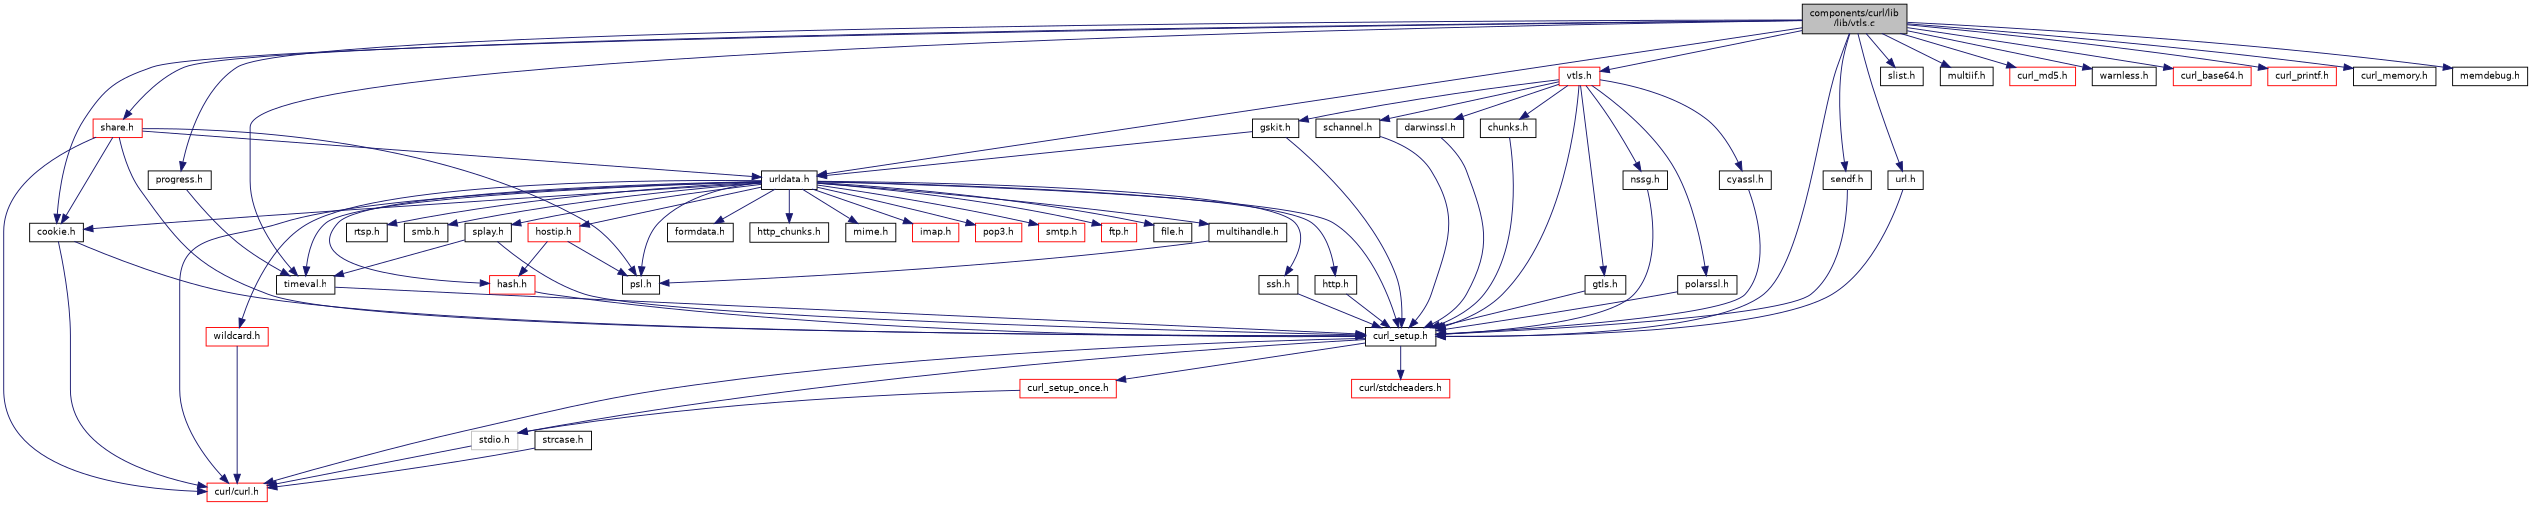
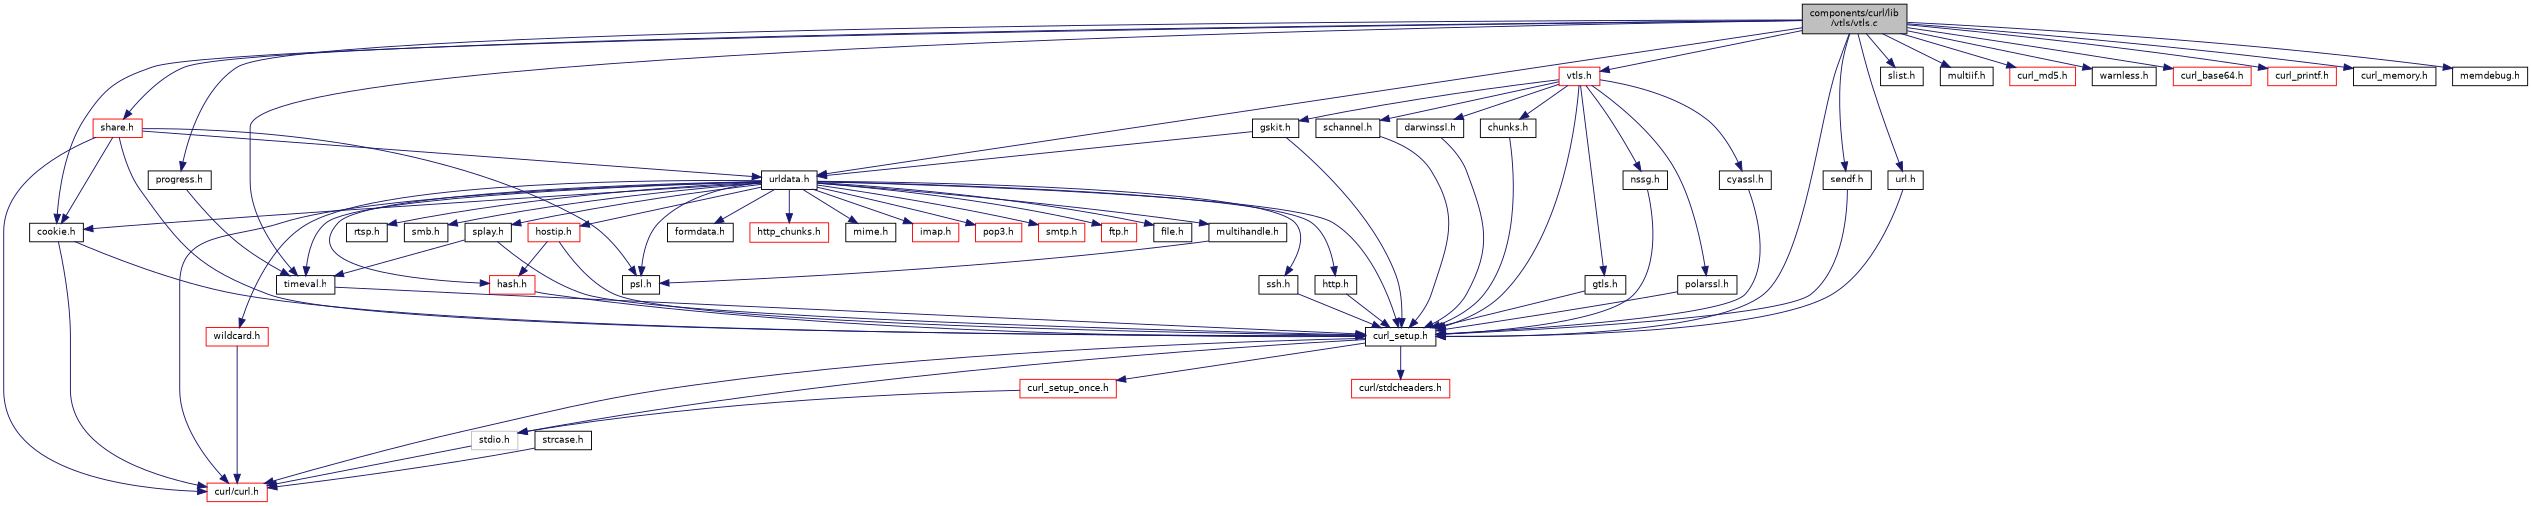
node "components/curl/lib /lib/vtls.c": label "components/curl/lib /lib/vtls.c" -> "components/curl/lib /vtls/vtls.c"
node "http_chunks.h": color black -> red
edge "hostip.h" -> "psl.h": now "hostip.h" -> "curl_setup.h"
